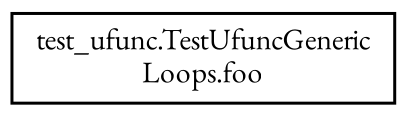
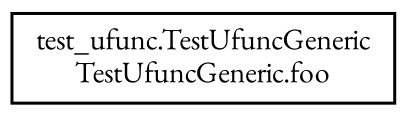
node "test_ufunc.TestUfuncGeneric Loops.foo": label "test_ufunc.TestUfuncGeneric Loops.foo" -> "test_ufunc.TestUfuncGeneric TestUfuncGeneric.foo"
